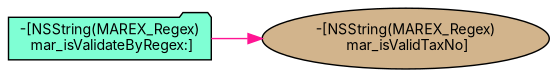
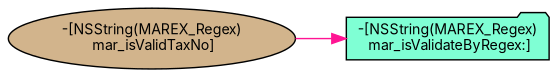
edge "-[NSString(MAREX_Regex) mar_isValidateByRegex:]" -> "-[NSString(MAREX_Regex) mar_isValidTaxNo]": reversed
